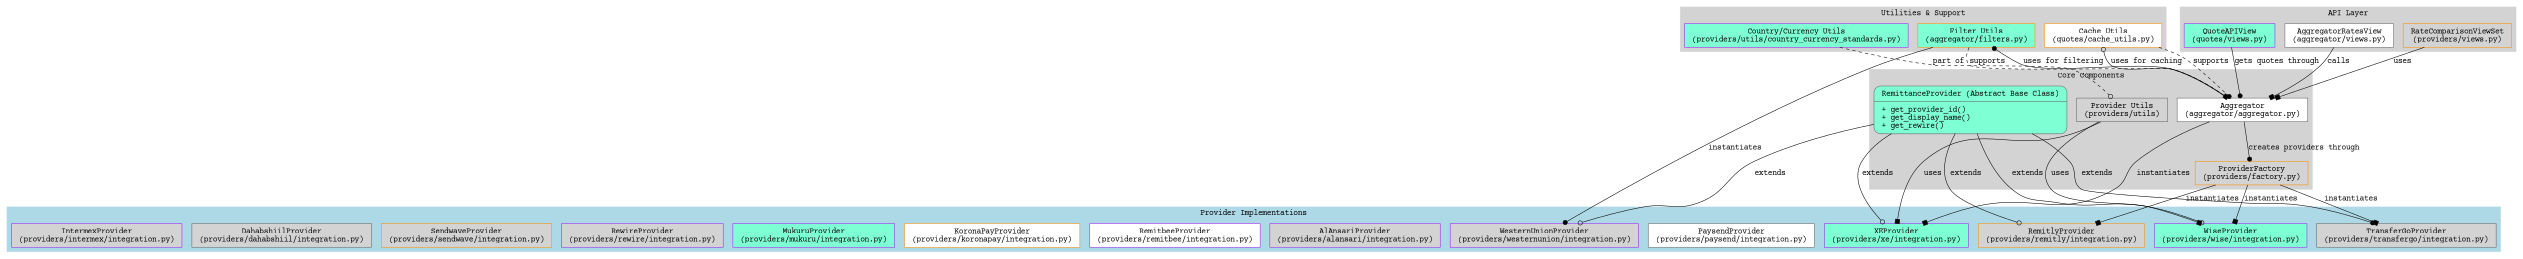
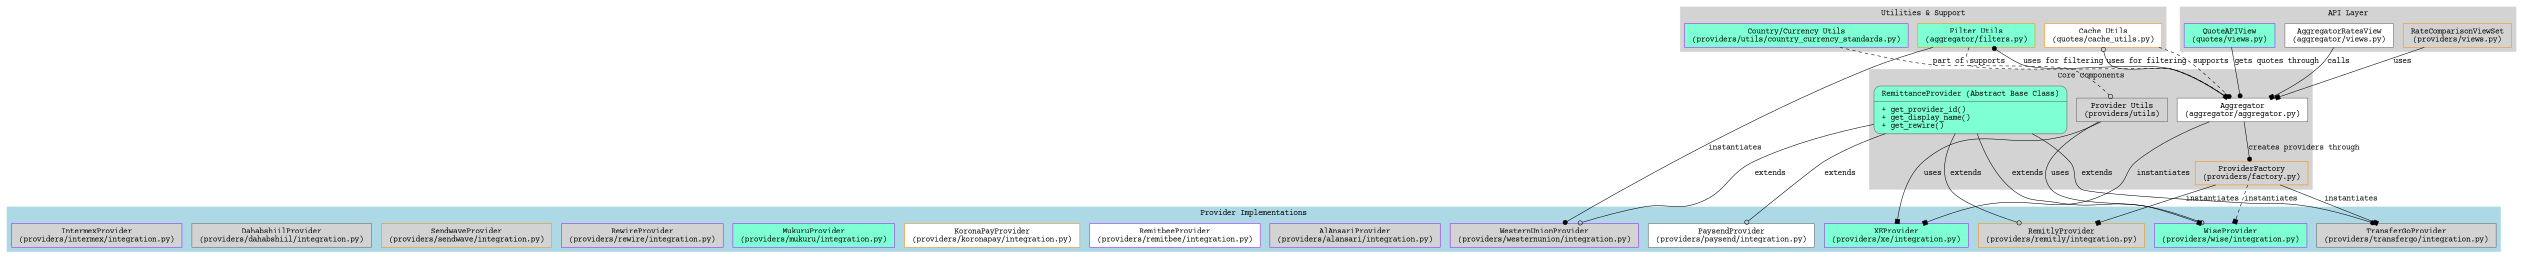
edge "Aggregator (aggregator/aggregator.py)" -> "Cache Utils (quotes/cache_utils.py)": label "uses for caching" -> "uses for filtering"
edge "RemittanceProvider (Abstract Base Class)" -> "XEProvider (providers/xe/integration.py)": now "RemittanceProvider (Abstract Base Class)" -> "PaysendProvider (providers/paysend/integration.py)"
edge "ProviderFactory (providers/factory.py)" -> "WiseProvider (providers/wise/integration.py)": style solid -> dashed
